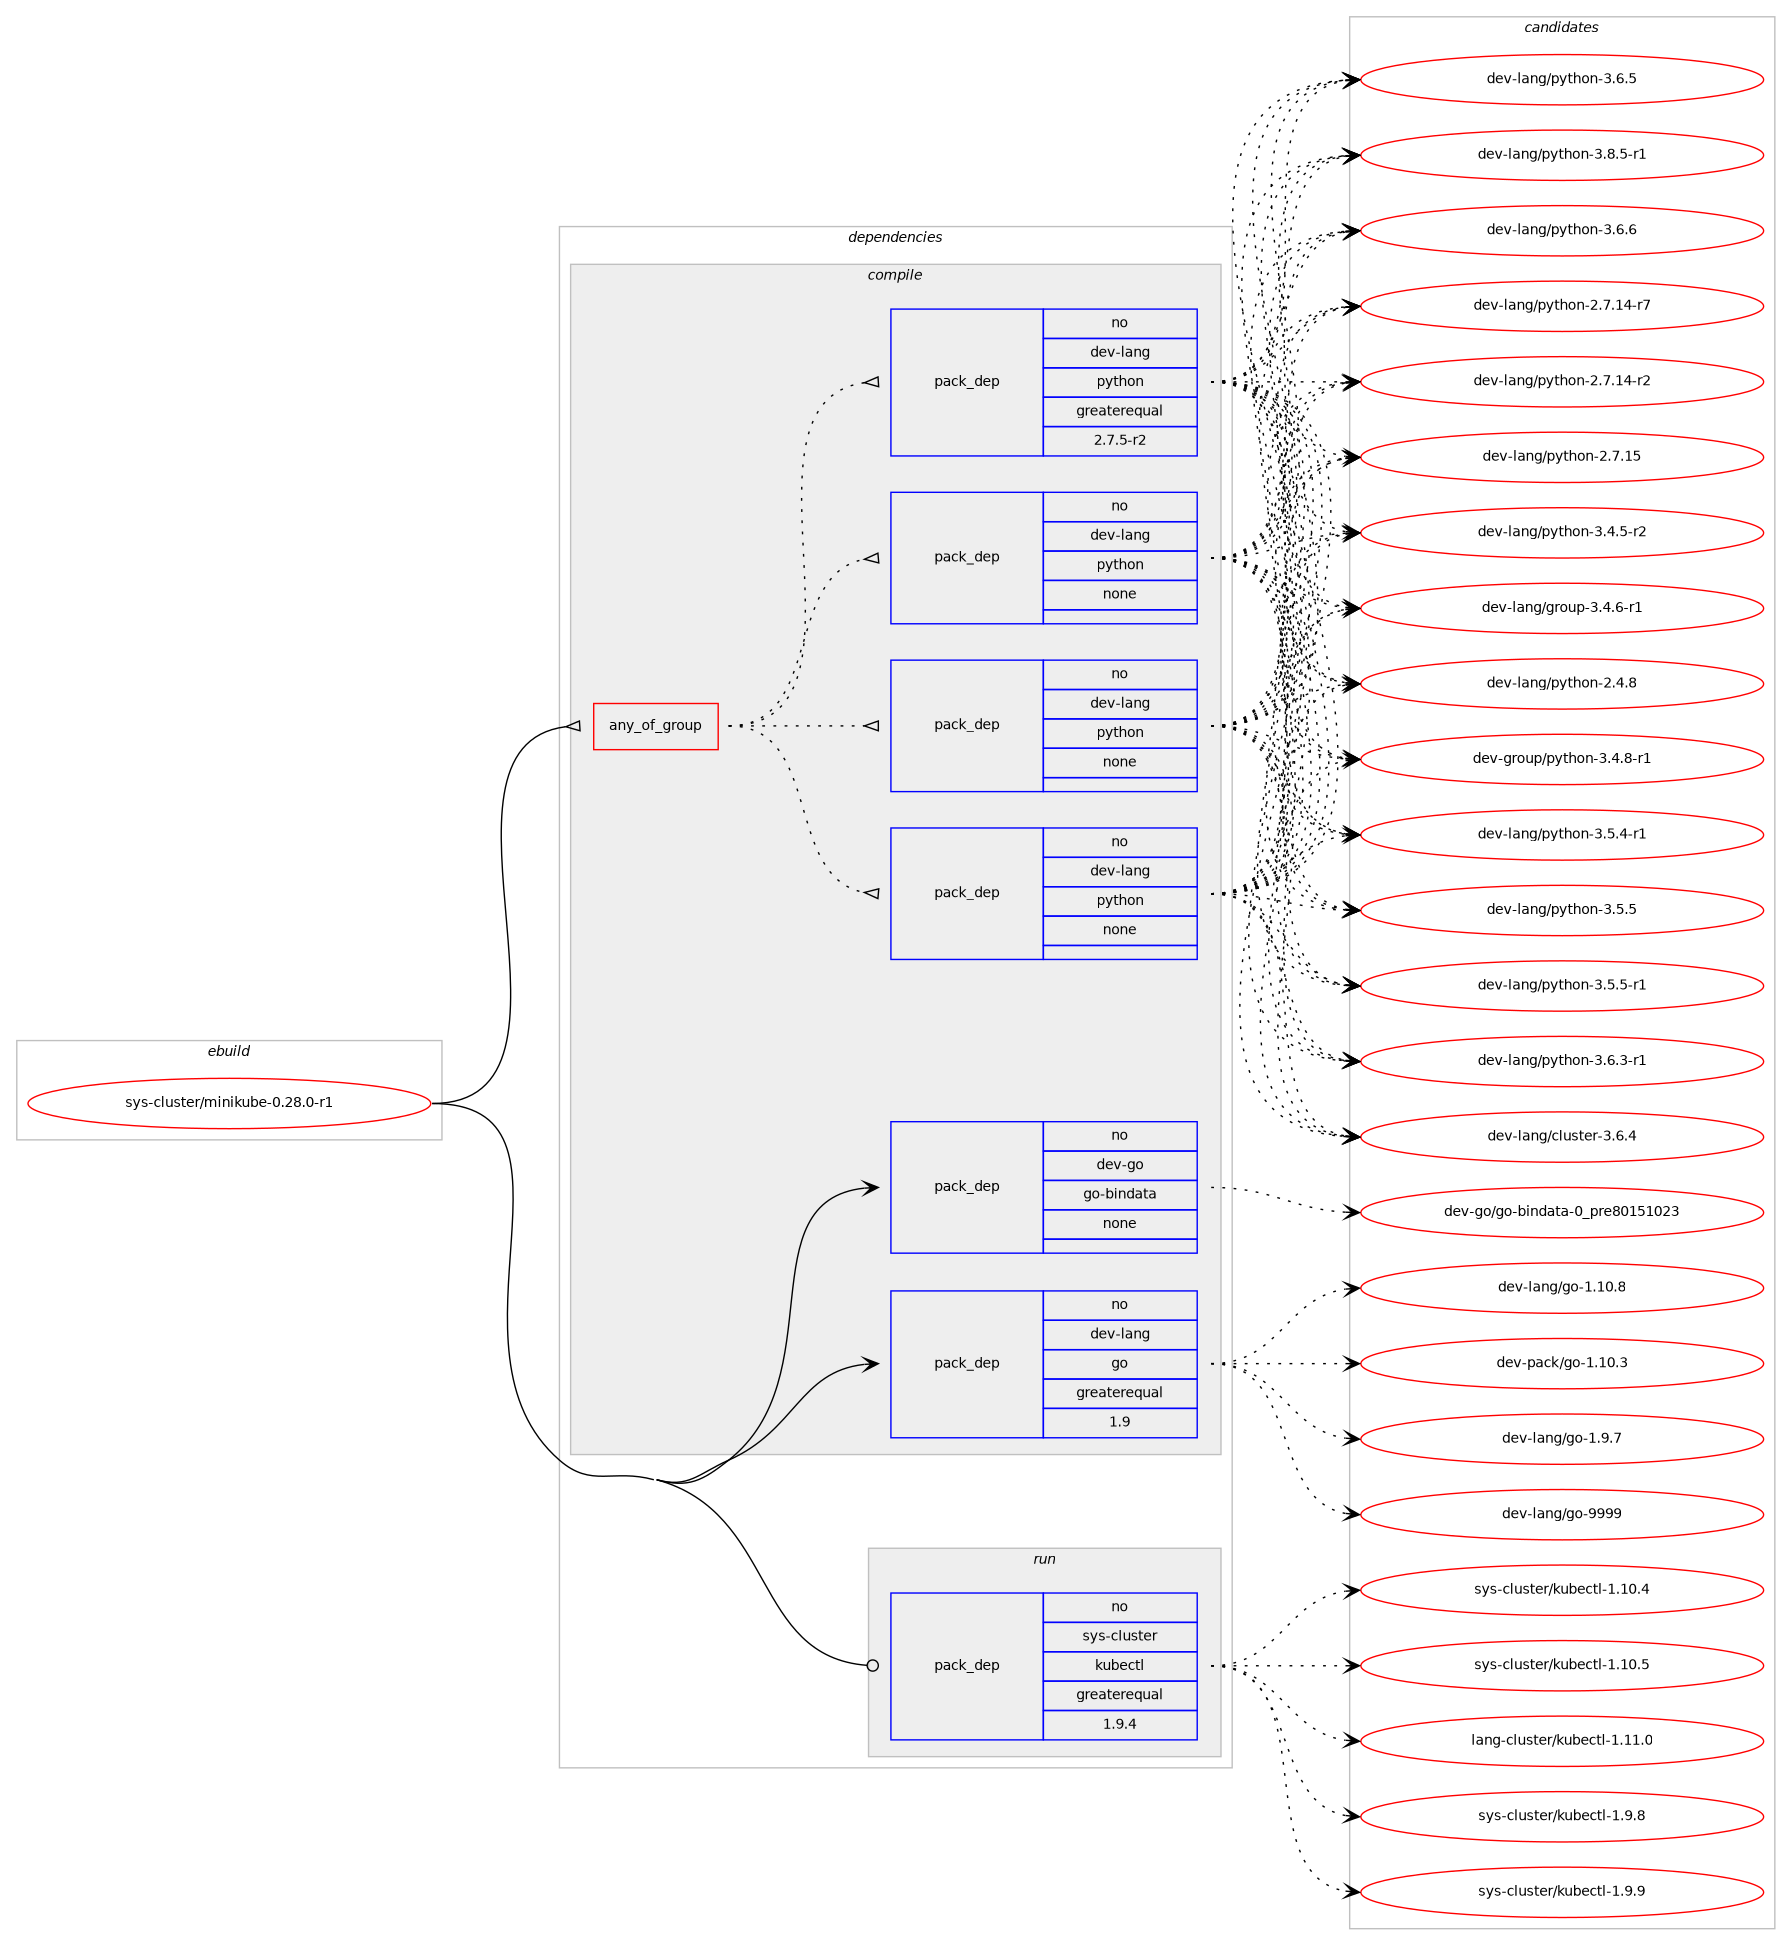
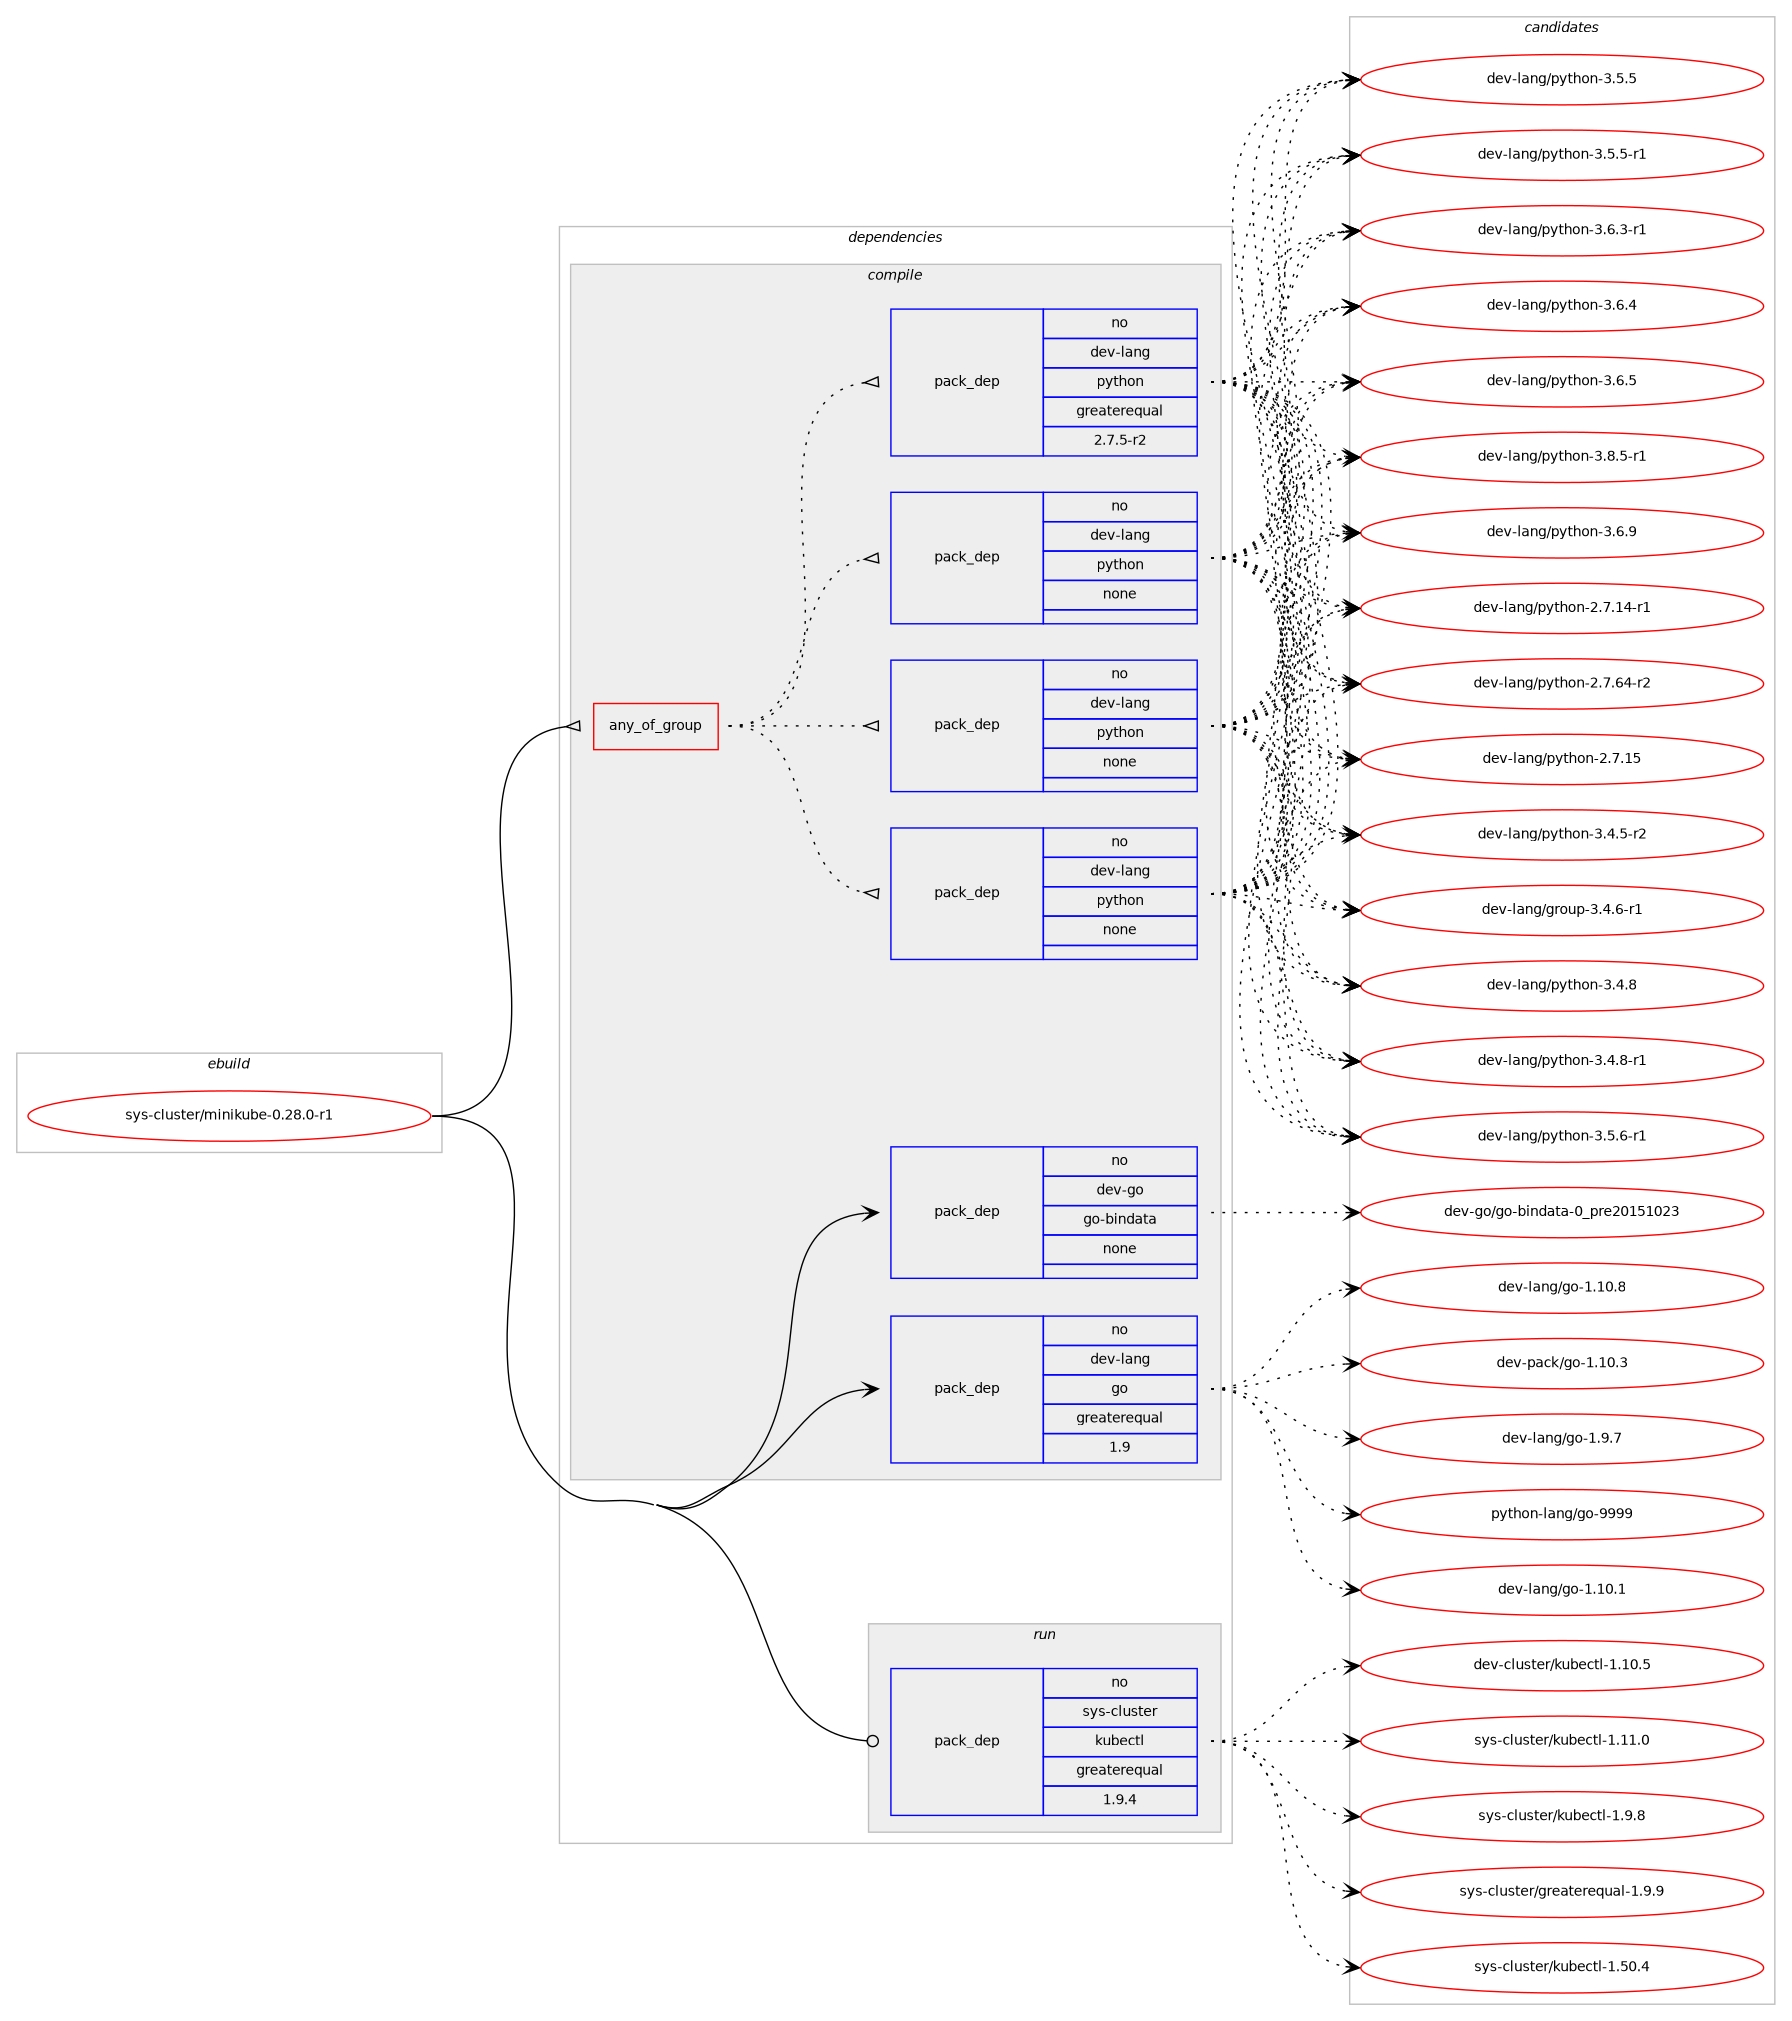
node "dev-lang/python-3.6.6": label "dev-lang/python-3.6.6" -> "dev-lang/python-3.6.9"
node "dev-lang/python-2.7.14-r7": label "dev-lang/python-2.7.14-r7" -> "dev-lang/python-2.7.14-r1"
node "dev-lang/python-2.7.14-r2": label "dev-lang/python-2.7.14-r2" -> "dev-lang/python-2.7.64-r2"
node "dev-lang/python-2.4.8": label "dev-lang/python-2.4.8" -> "dev-lang/python-3.4.8"
node "dev-group/python-3.4.8-r1": label "dev-group/python-3.4.8-r1" -> "dev-lang/python-3.4.8-r1"
node "dev-lang/python-3.5.4-r1": label "dev-lang/python-3.5.4-r1" -> "dev-lang/python-3.5.6-r1"
node "dev-lang/cluster-3.6.4": label "dev-lang/cluster-3.6.4" -> "dev-lang/python-3.6.4"
node "dev-go/go-bindata-0_pre80151023": label "dev-go/go-bindata-0_pre80151023" -> "dev-go/go-bindata-0_pre20151023"
node "dev-lang/go-9999": label "dev-lang/go-9999" -> "python-lang/go-9999"
node "dev-lang/go-1.10.1": added
node "sys-cluster/kubectl-1.10.4": label "sys-cluster/kubectl-1.10.4" -> "sys-cluster/kubectl-1.50.4"
node "sys-cluster/kubectl-1.10.5": label "sys-cluster/kubectl-1.10.5" -> "dev-cluster/kubectl-1.10.5"
node "lang-cluster/kubectl-1.11.0": label "lang-cluster/kubectl-1.11.0" -> "sys-cluster/kubectl-1.11.0"
node "sys-cluster/kubectl-1.9.9": label "sys-cluster/kubectl-1.9.9" -> "sys-cluster/greaterequal-1.9.9"
